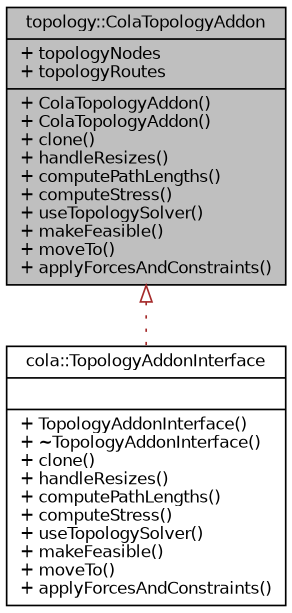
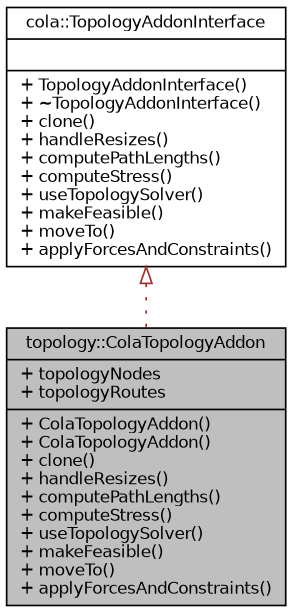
edge "cola::TopologyAddonInterface" -> "topology::ColaTopologyAddon": reversed
